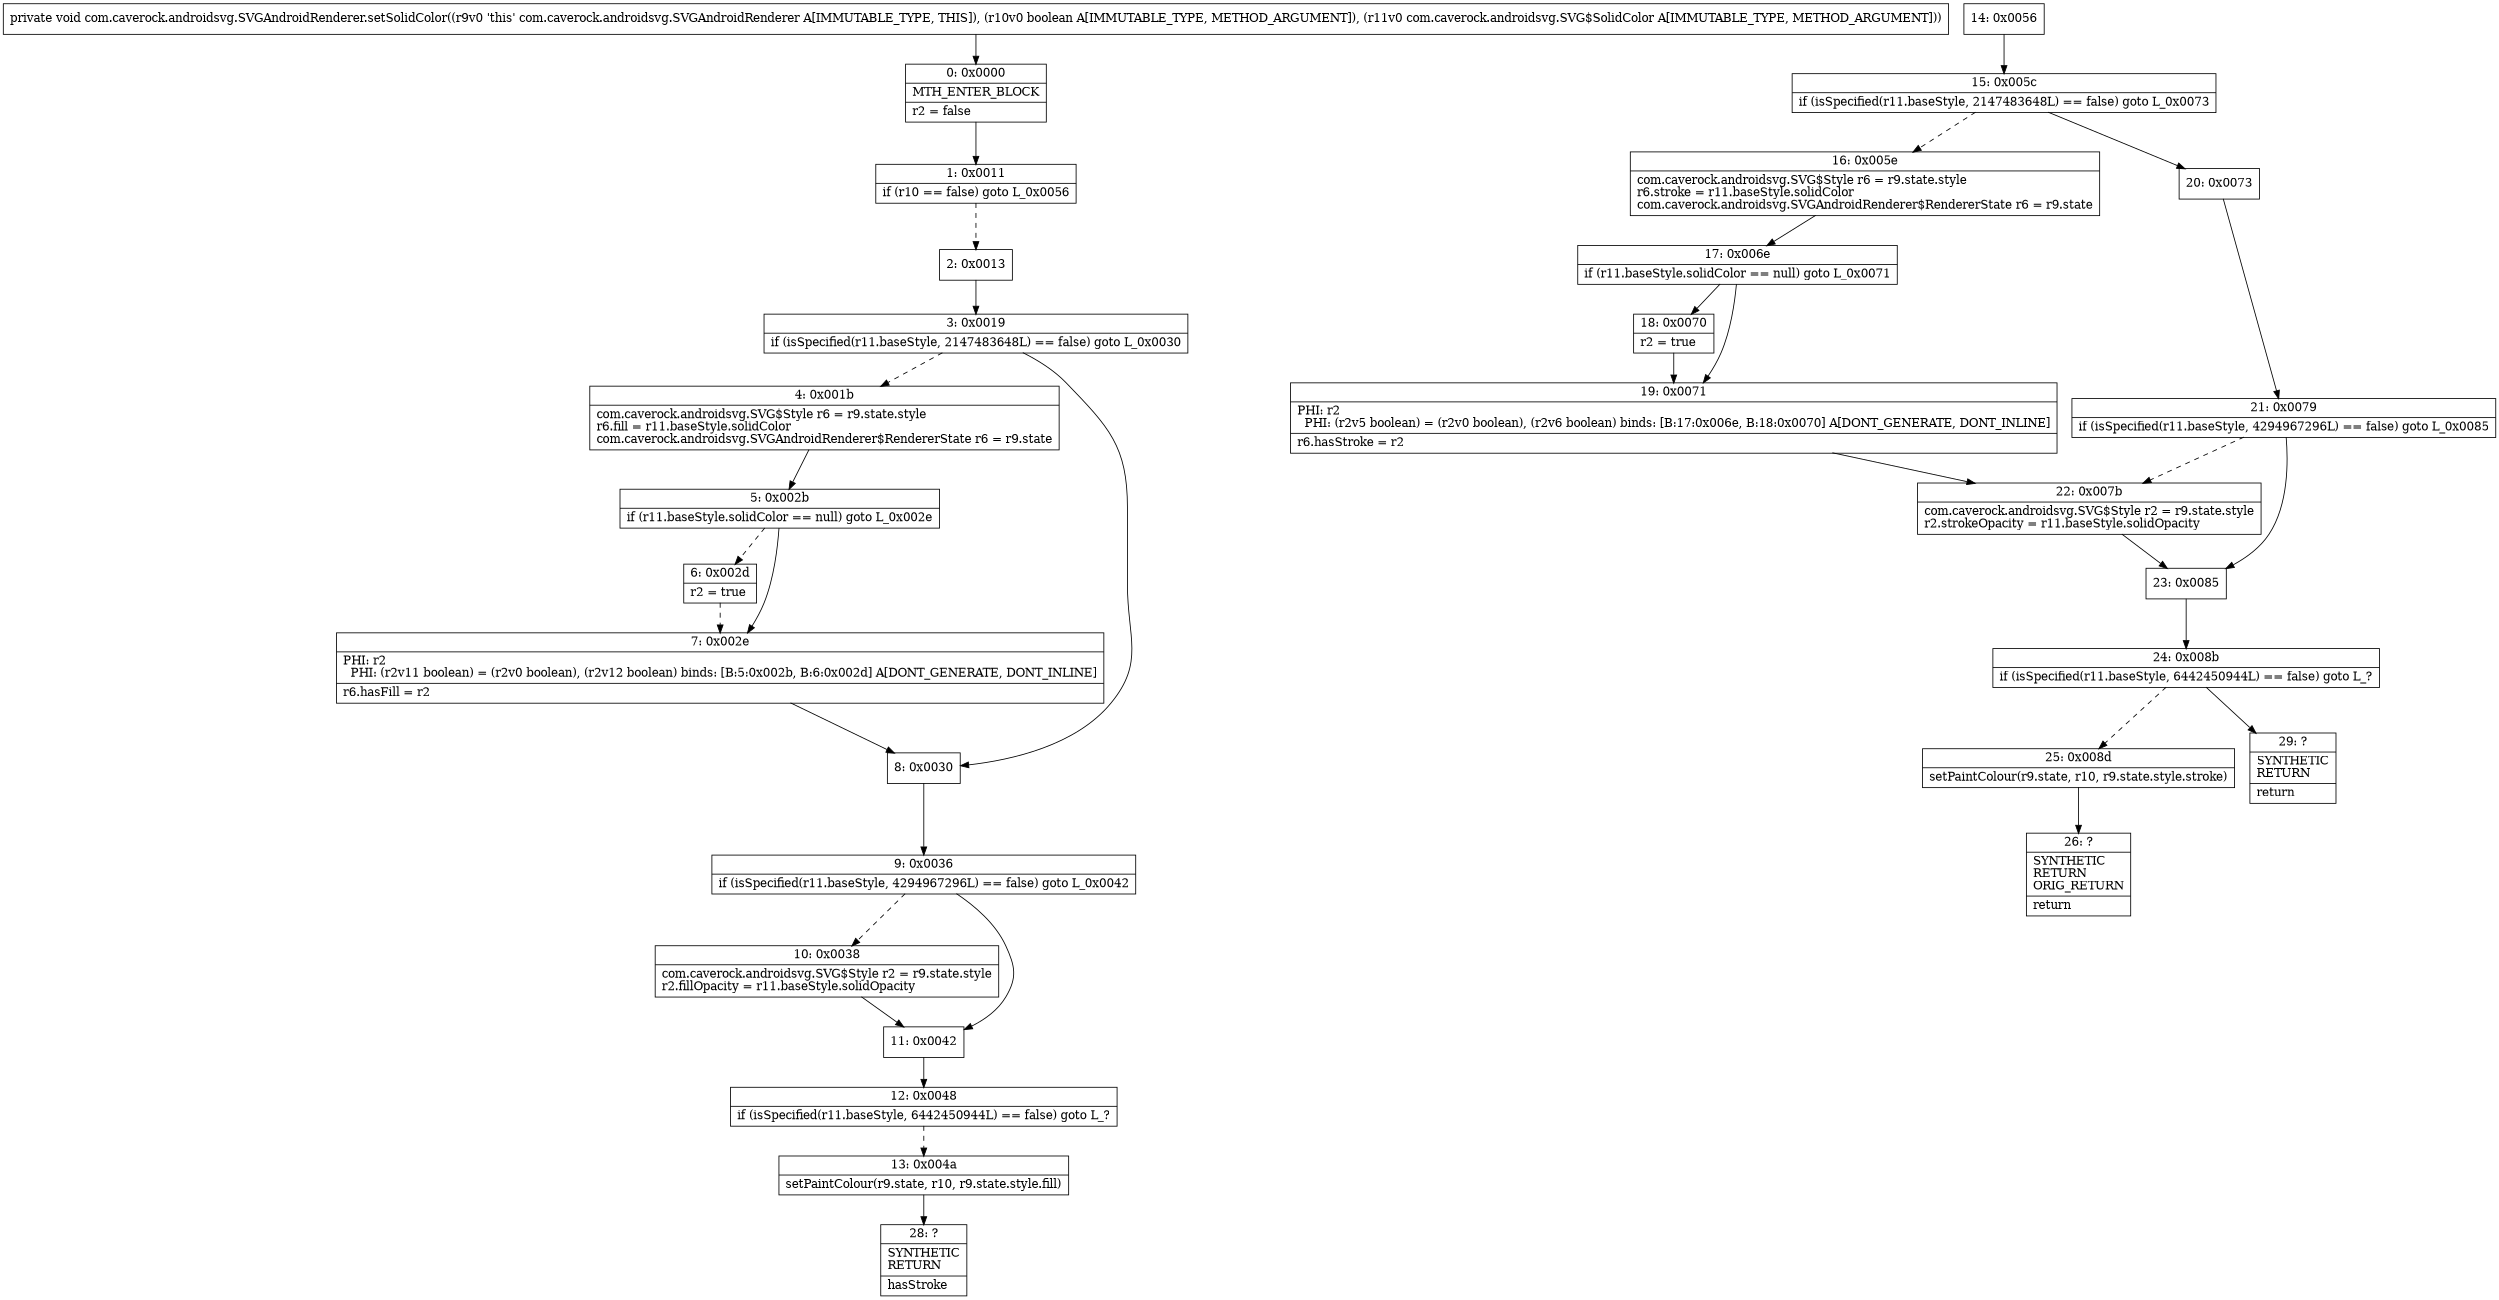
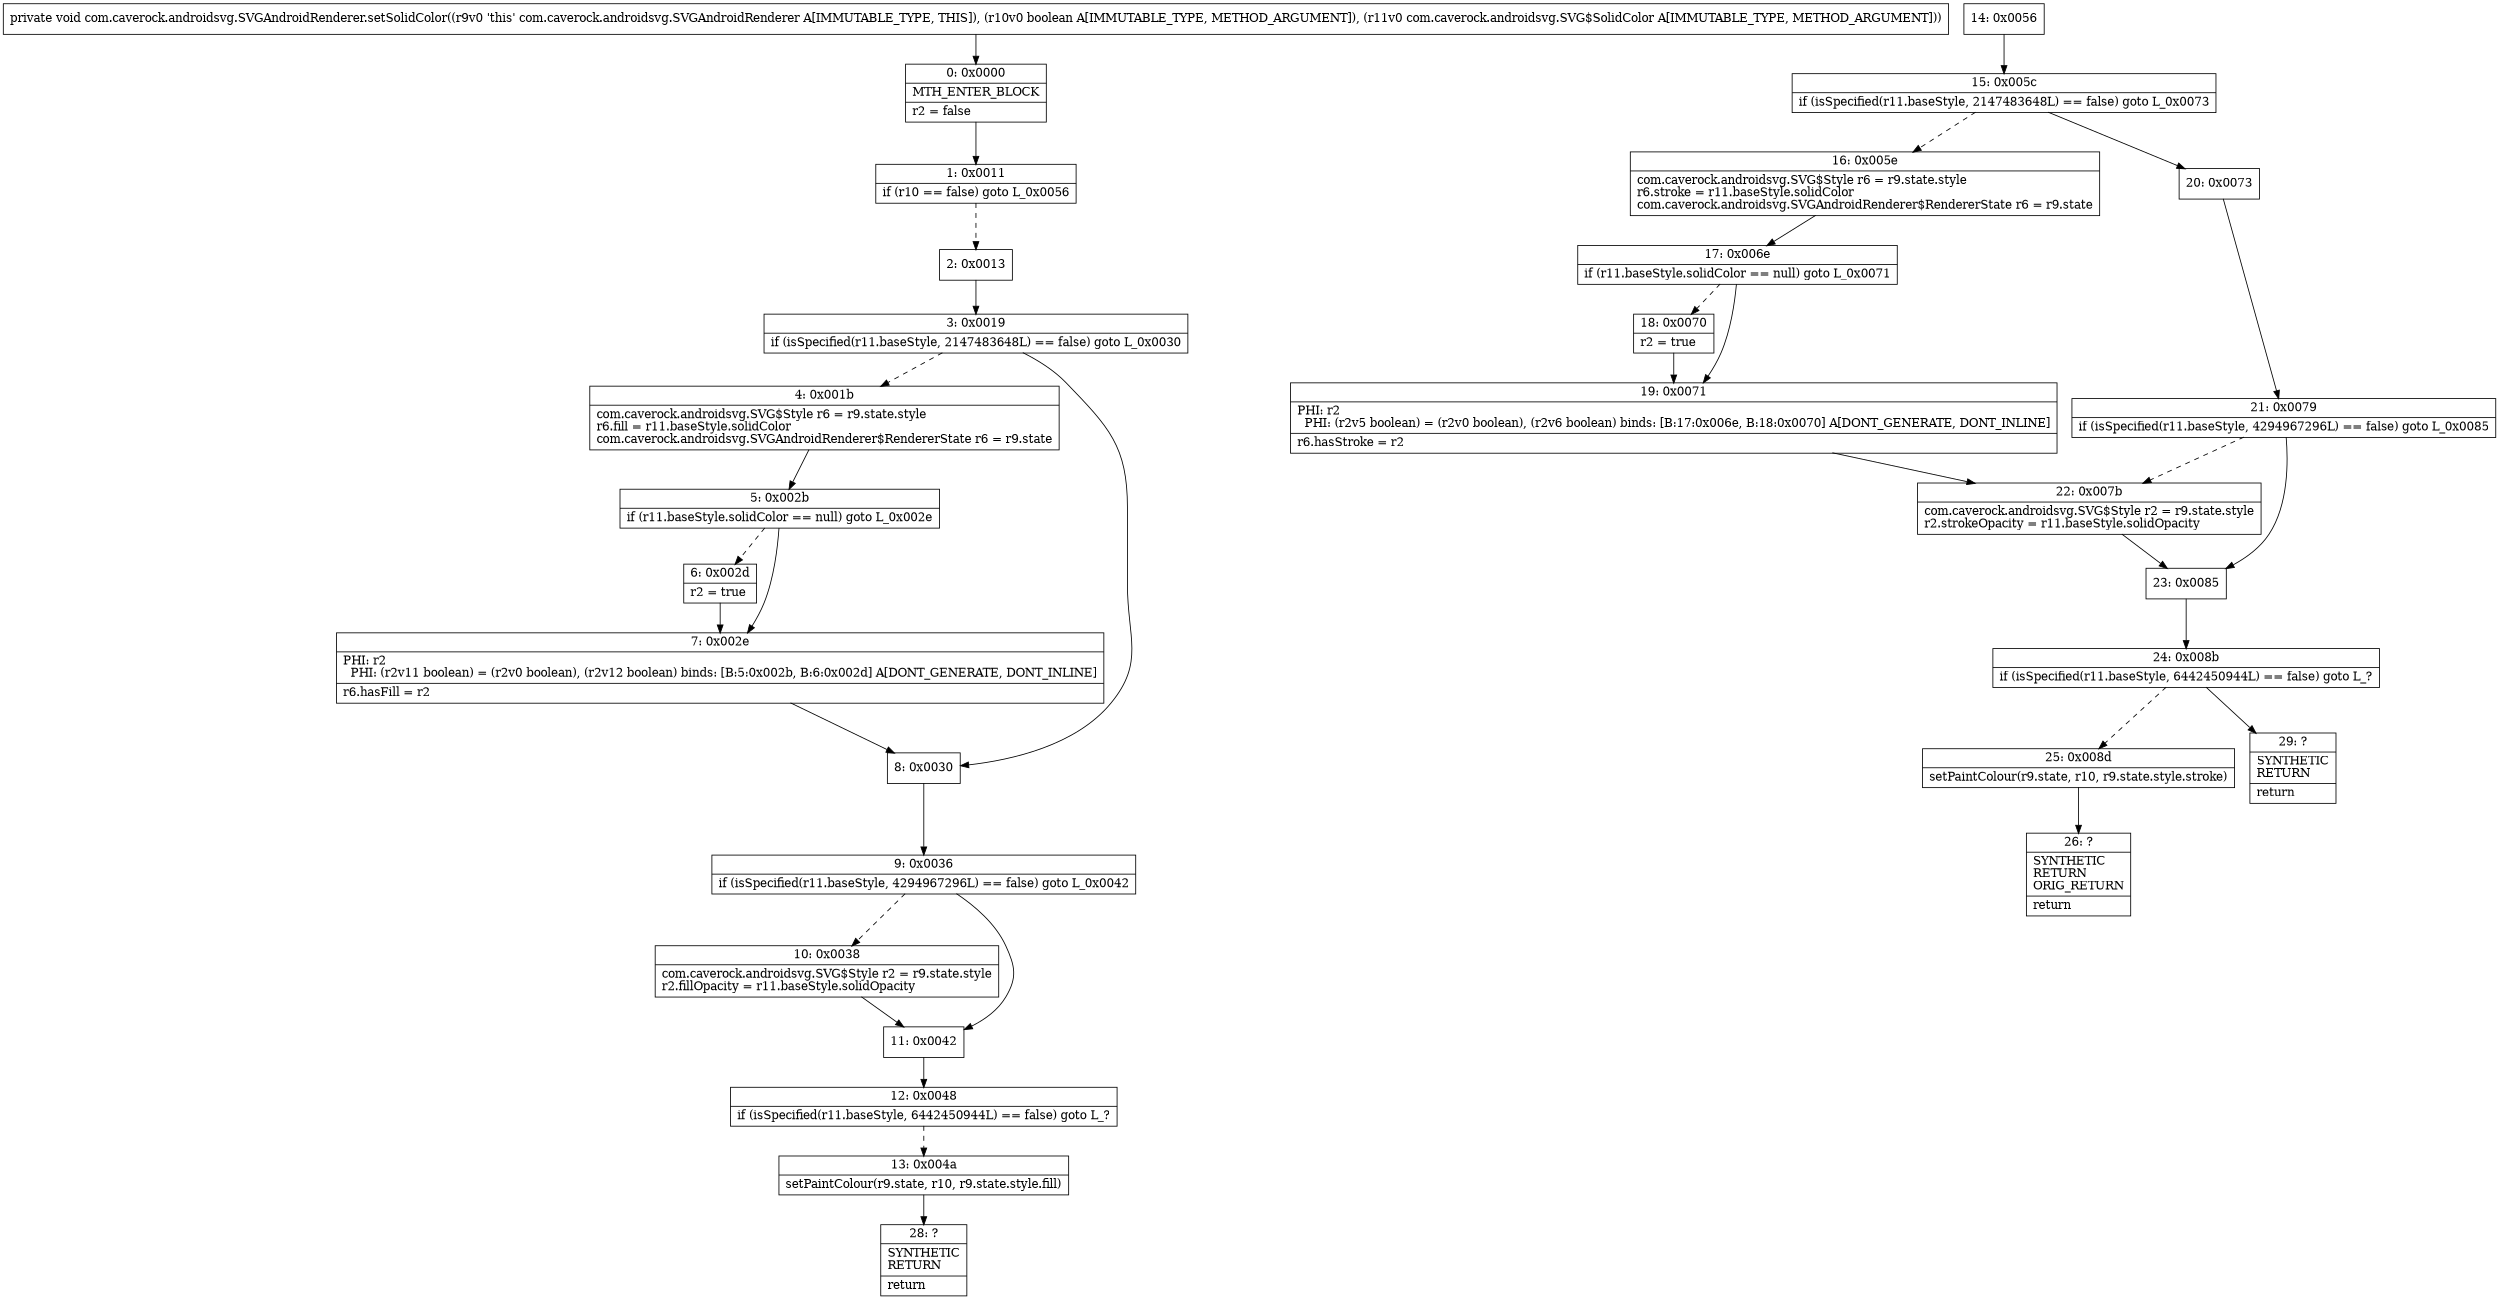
edge "17: 0x006e" -> "18: 0x0070": style solid -> dashed
edge "6: 0x002d" -> "7: 0x002e": style dashed -> solid
node "28: ?": text "hasStroke" -> "return"
